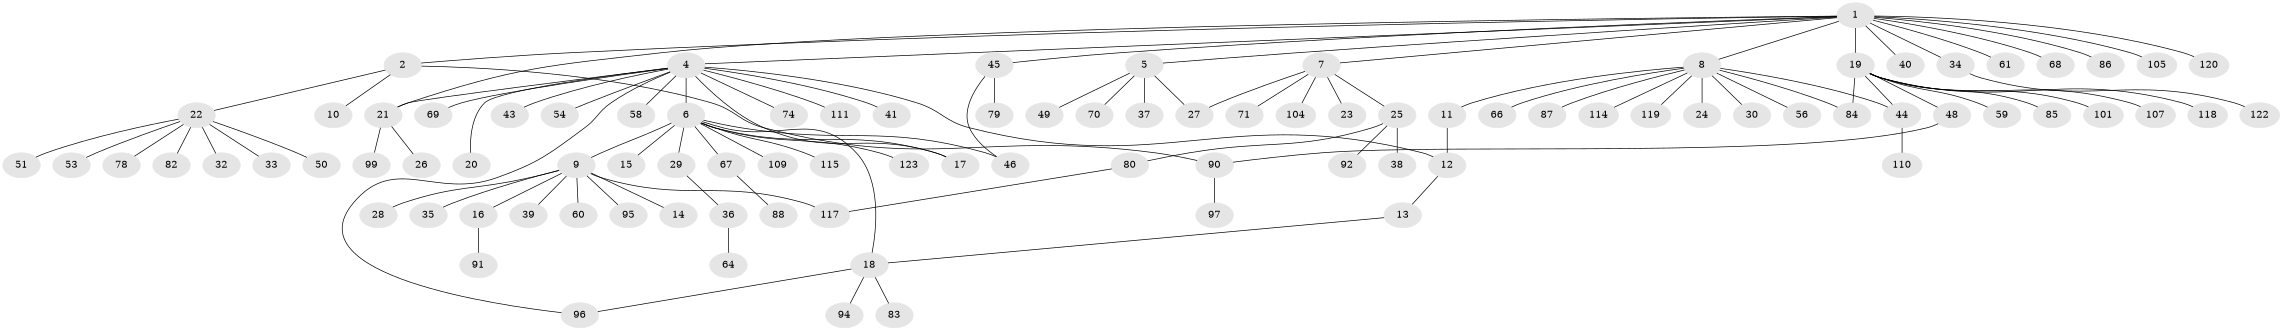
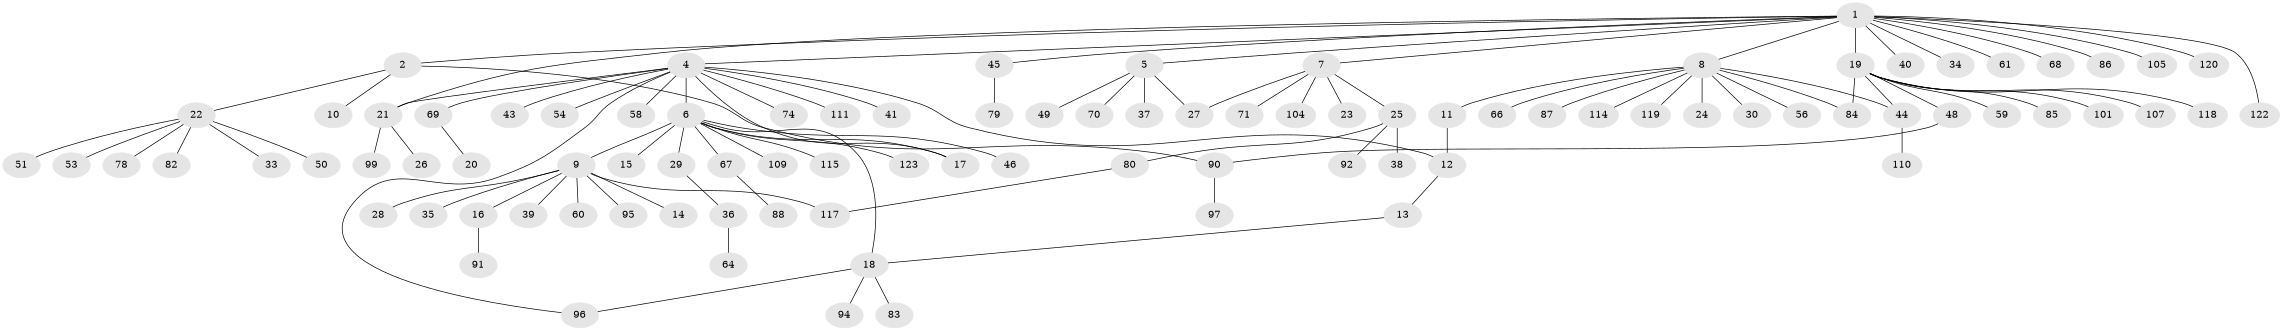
edge "4" -- "20": now "69" -- "20"
edge "34" -- "122": now "1" -- "122"
edge "45" -- "46": removed
node "32": removed
